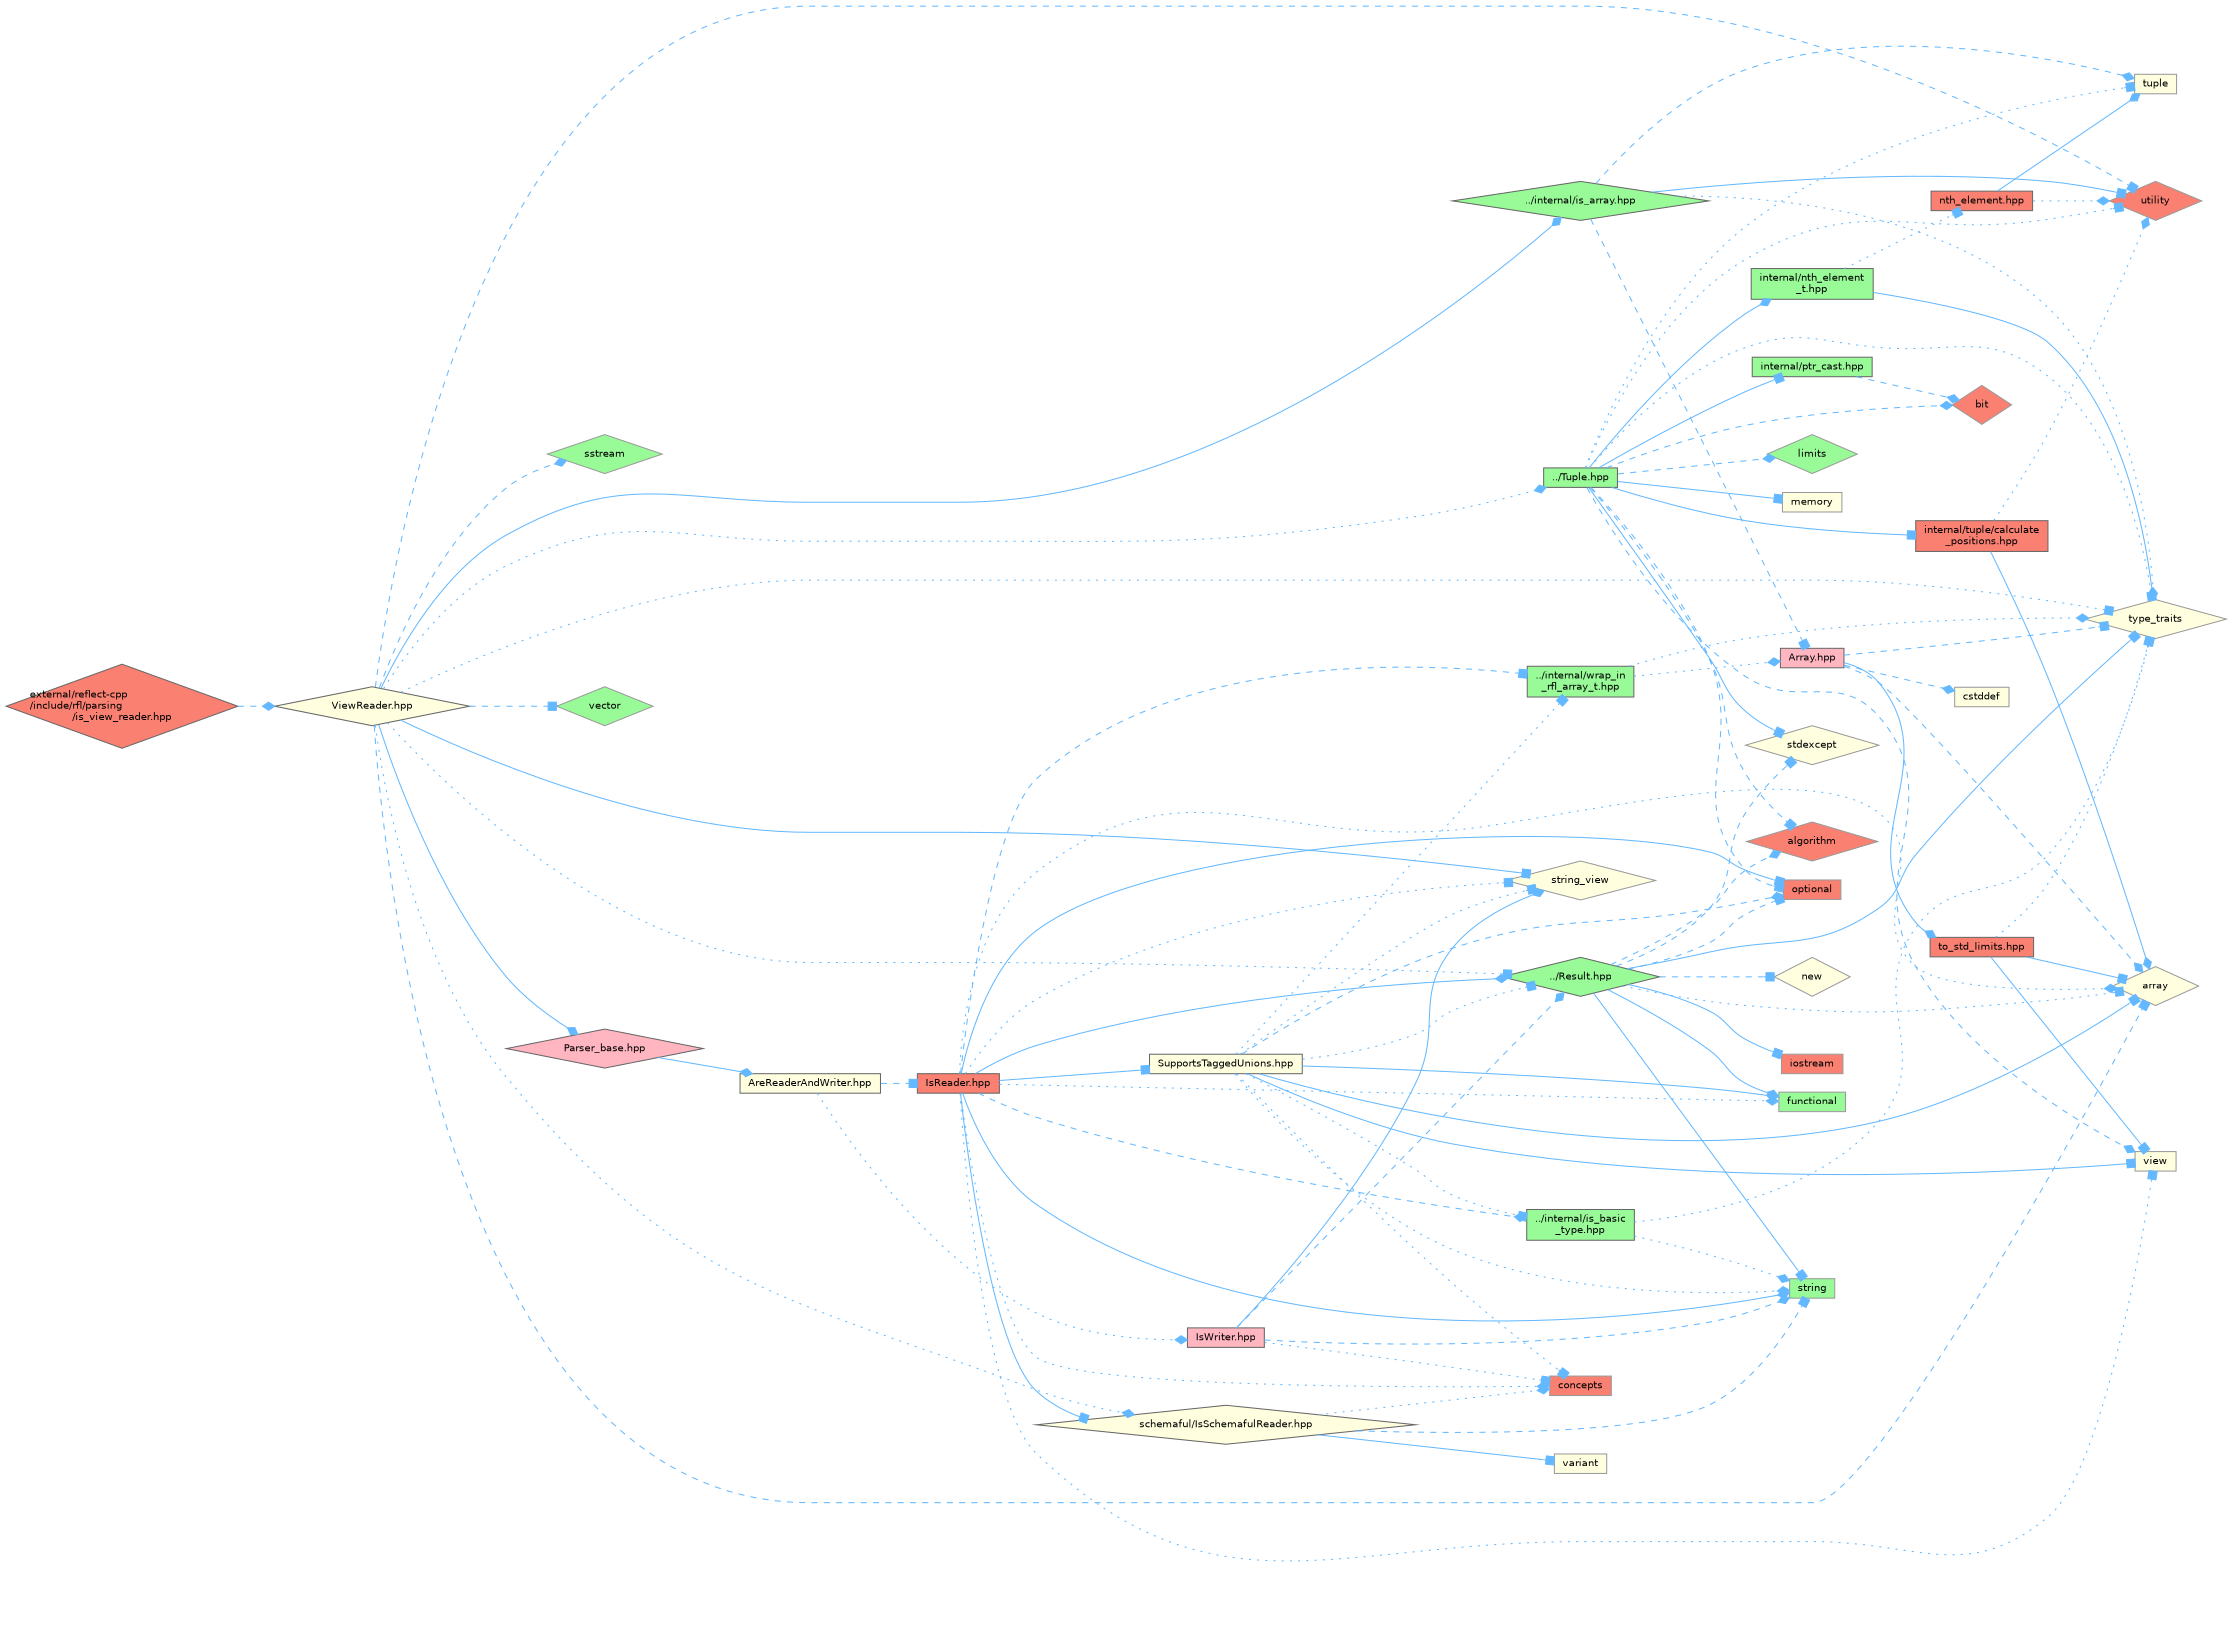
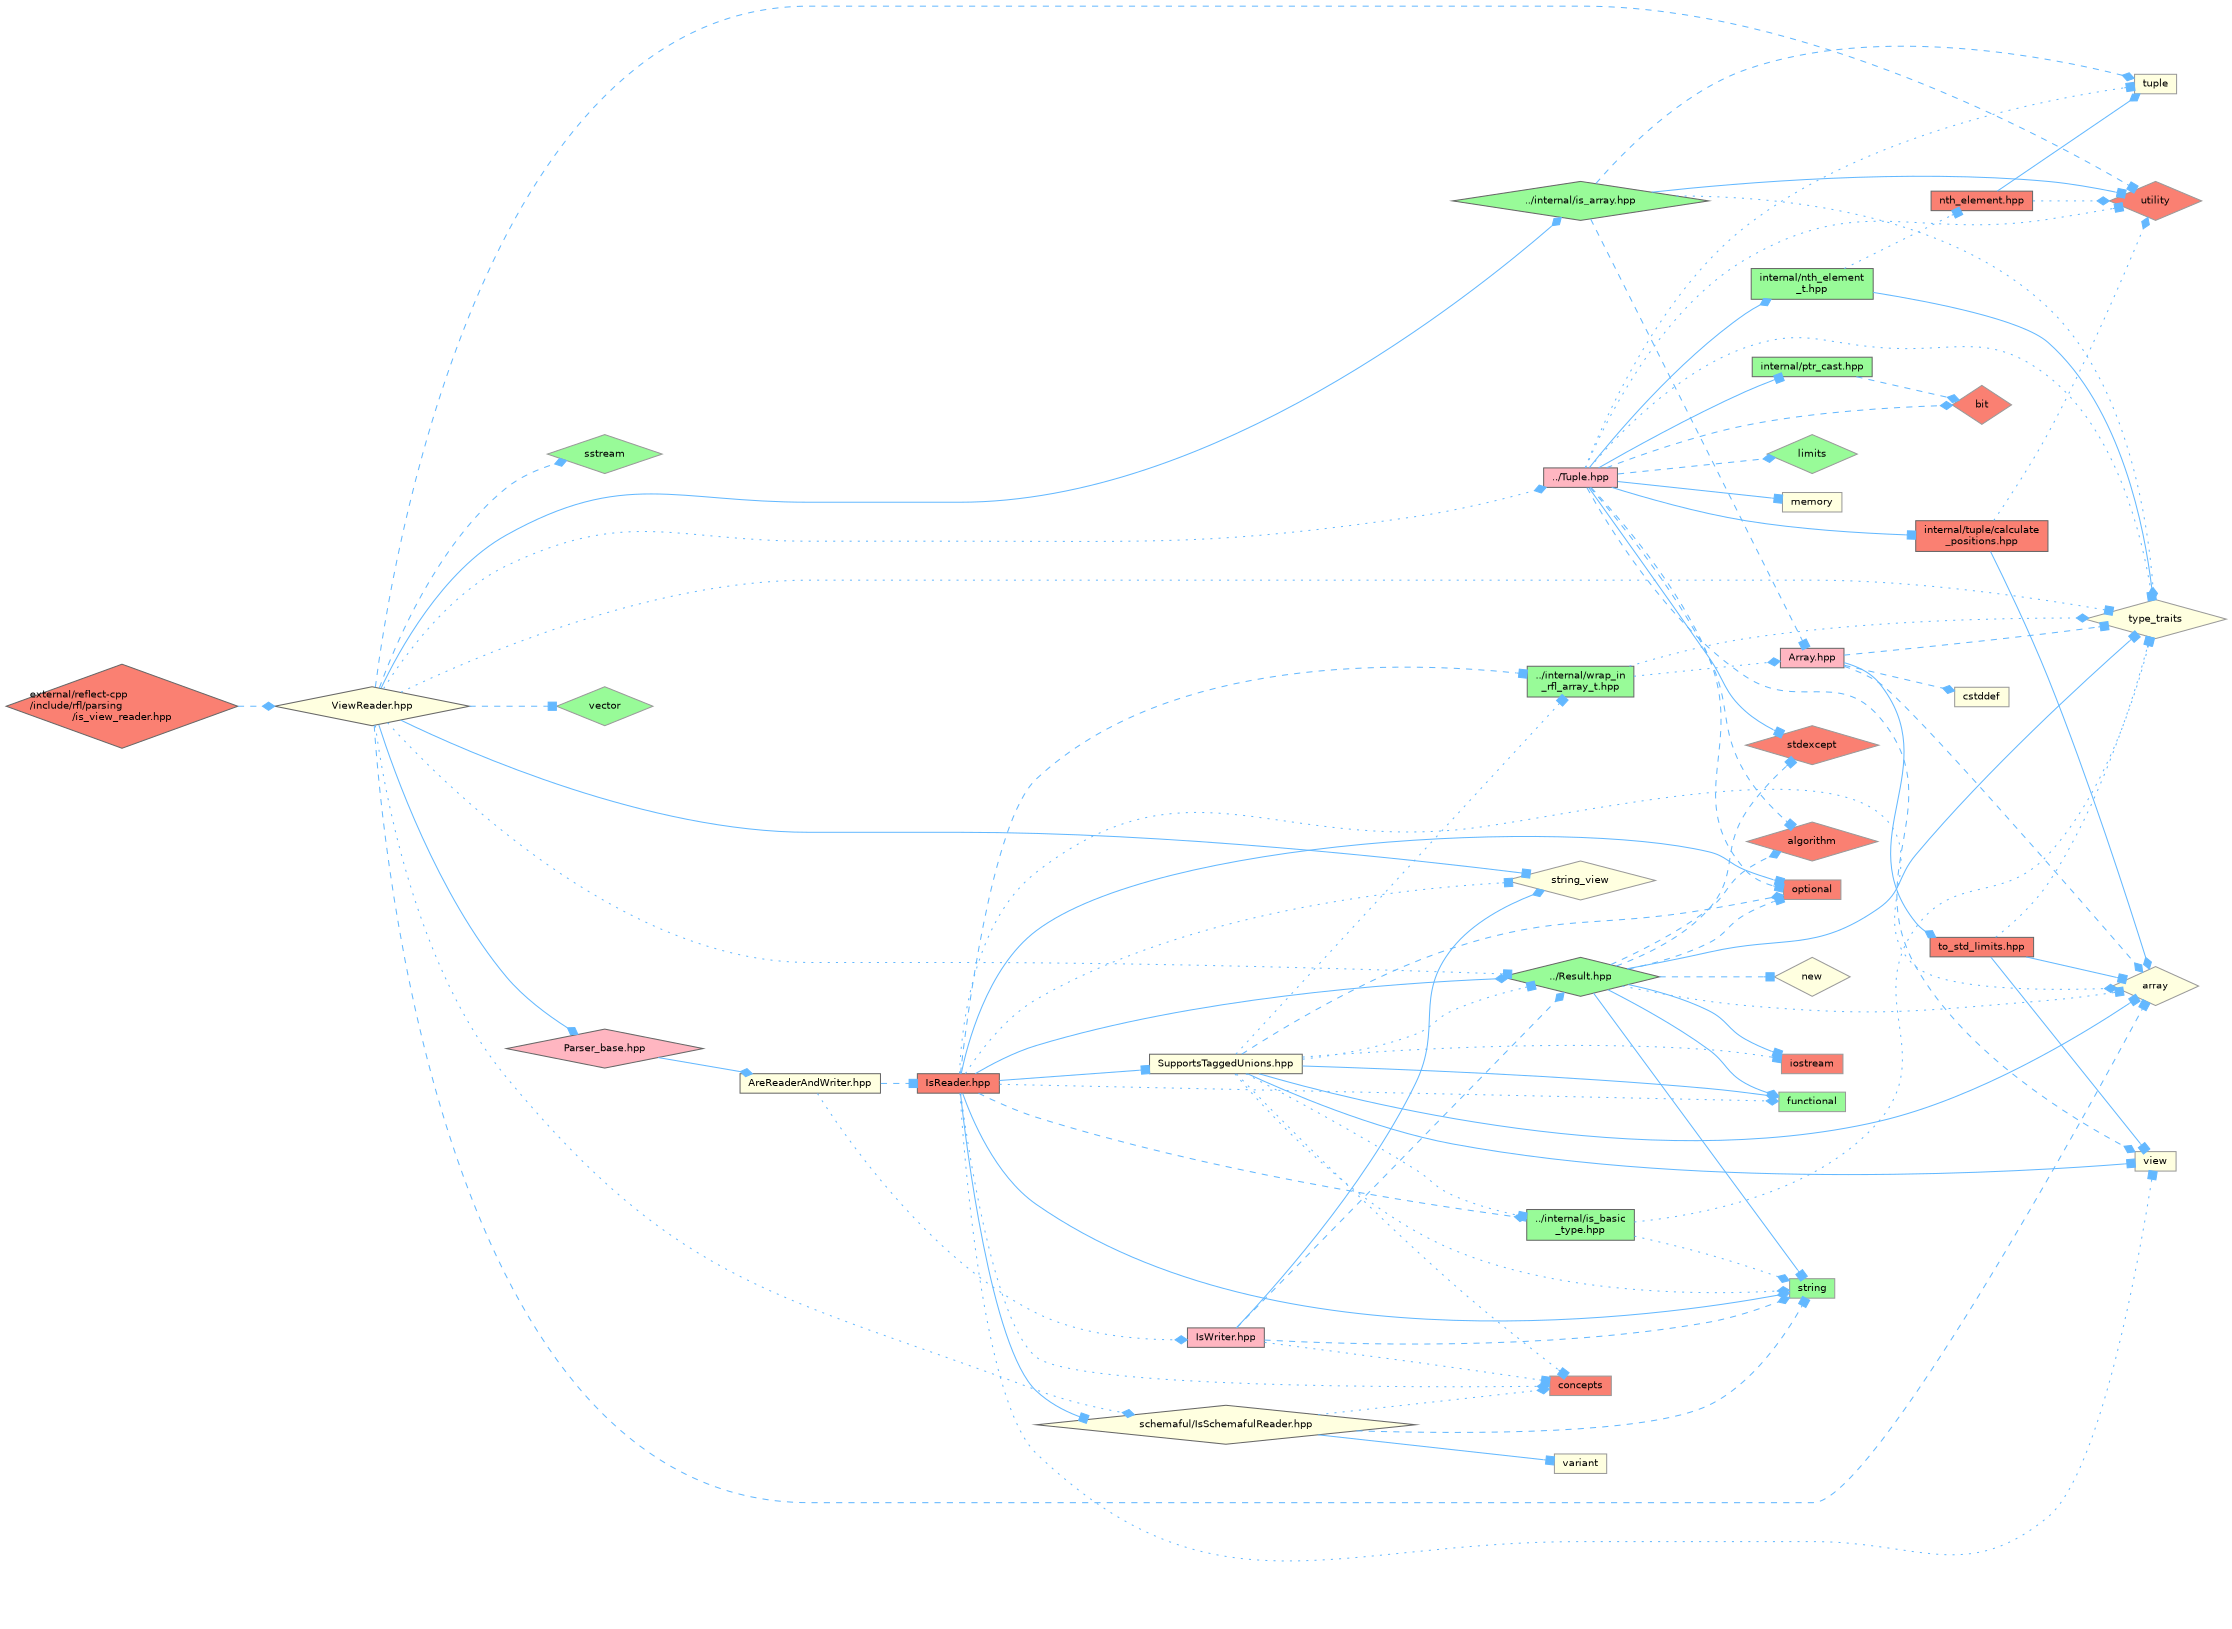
node "../Tuple.hpp": fillcolor palegreen -> lightpink
node "stdexcept": fillcolor lightyellow -> salmon
edge "SupportsTaggedUnions.hpp" -> "string_view": now "SupportsTaggedUnions.hpp" -> "iostream"
